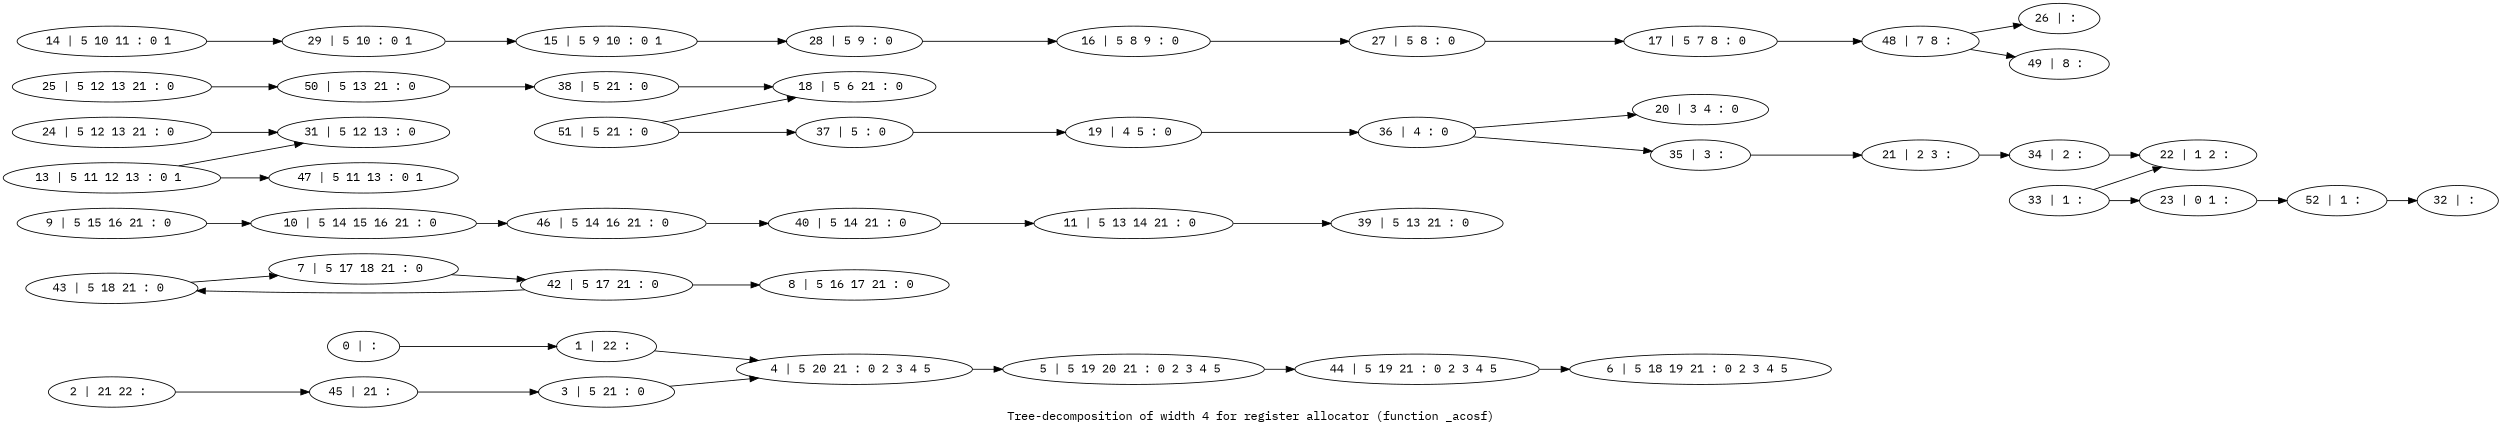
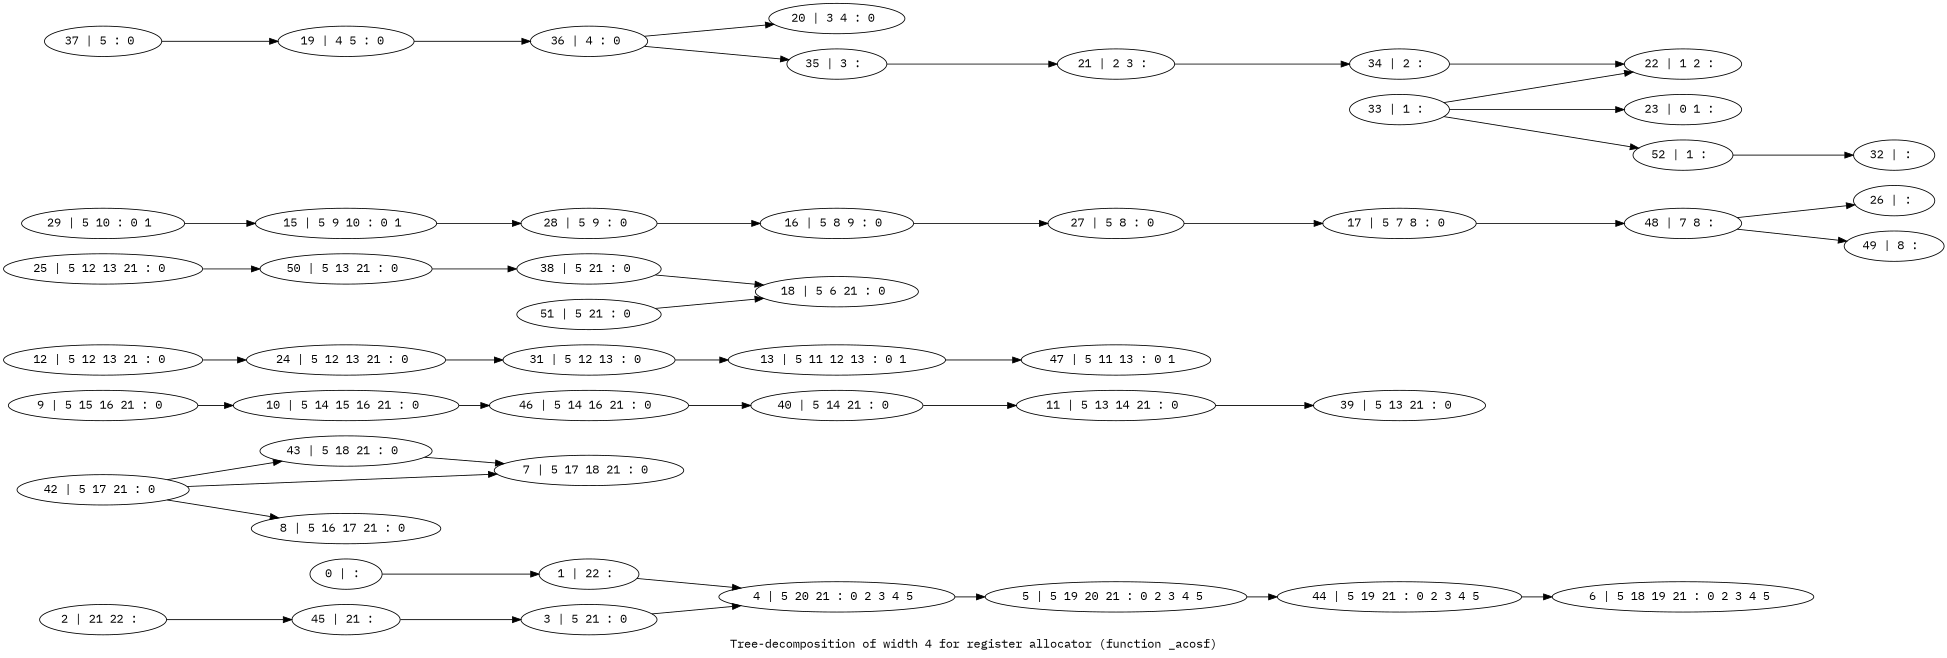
node "14 | 5 10 11 : 0 1": removed
edge "51 | 5 21 : 0" -> "37 | 5 : 0": removed
edge "13 | 5 11 12 13 : 0 1" -> "31 | 5 12 13 : 0": reversed
edge "23 | 0 1 :" -> "52 | 1 :": now "33 | 1 :" -> "52 | 1 :"
edge "7 | 5 17 18 21 : 0" -> "42 | 5 17 21 : 0": reversed
node "12 | 5 12 13 21 : 0": added
